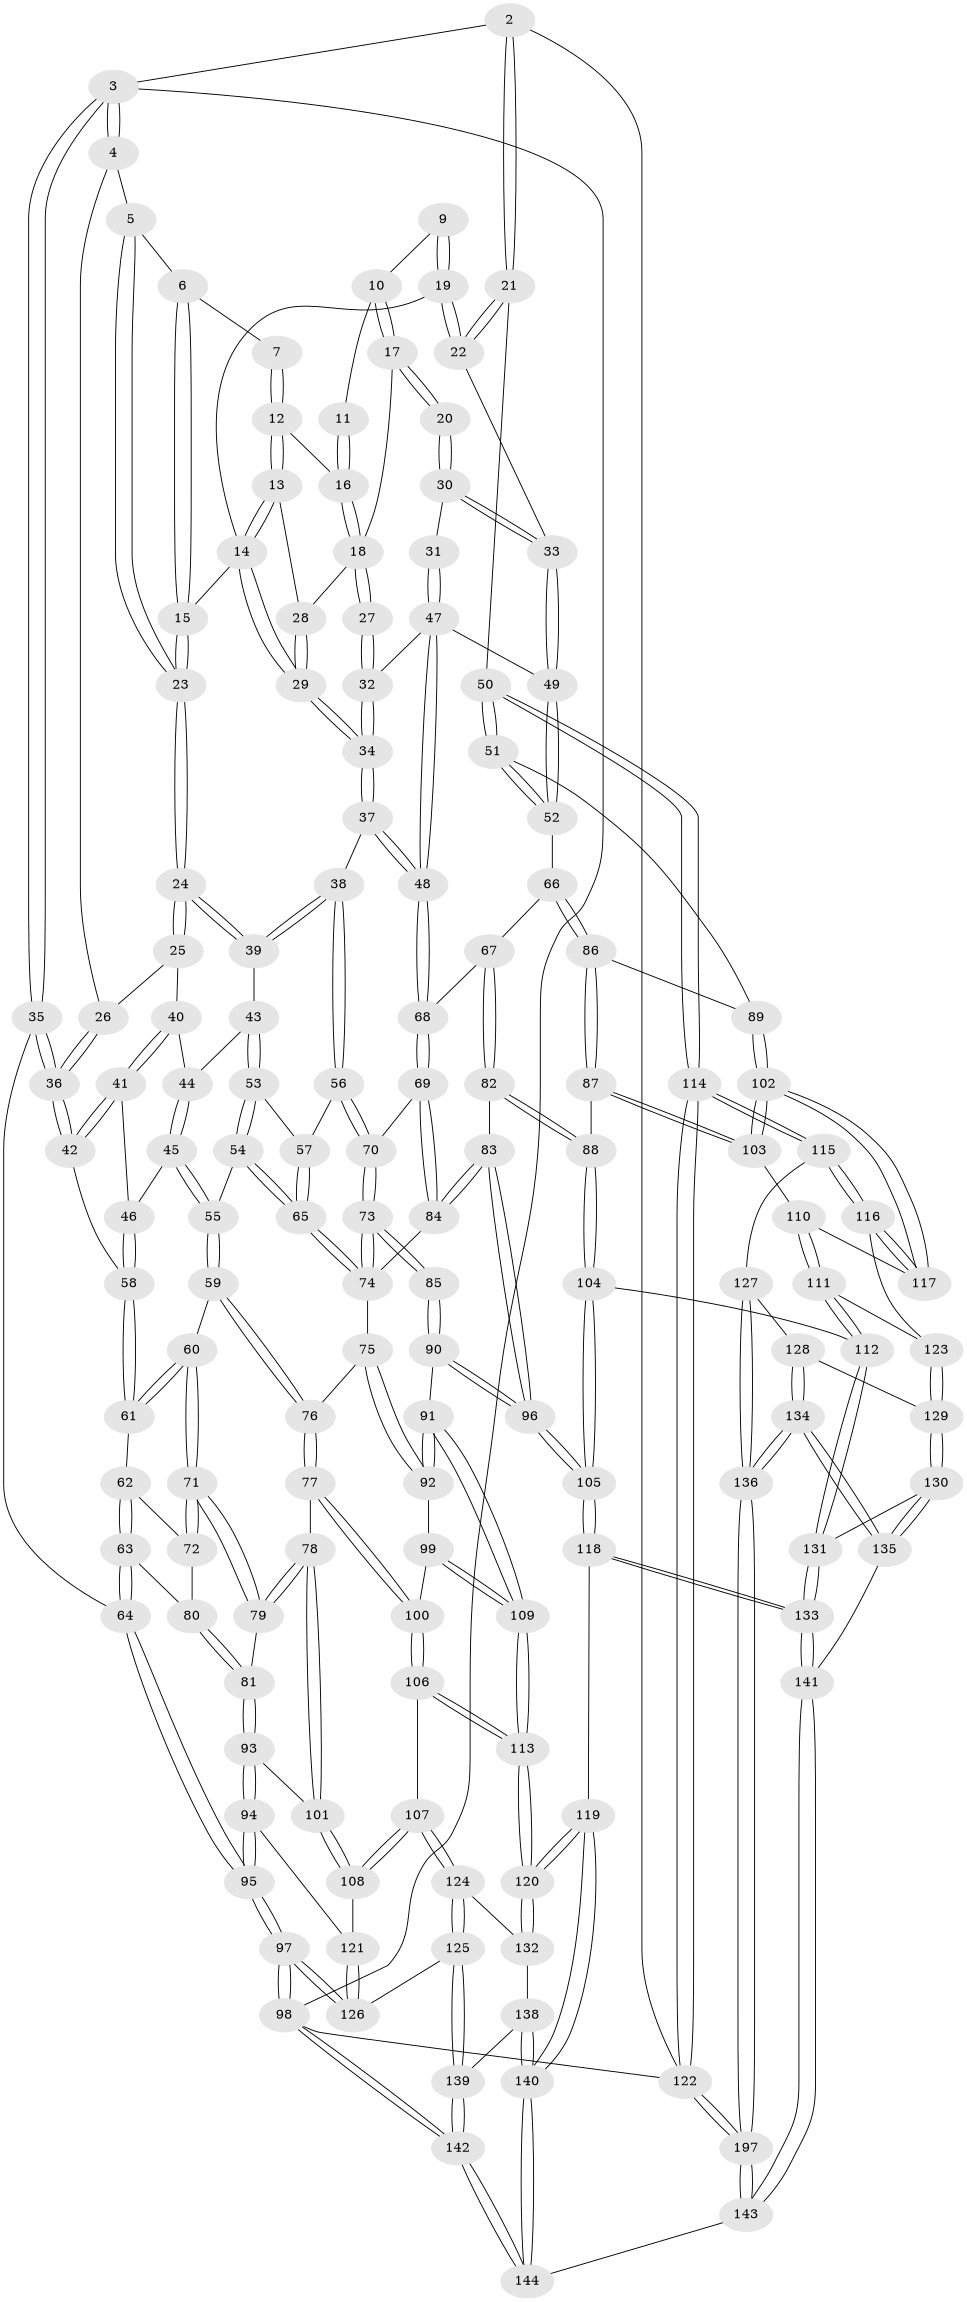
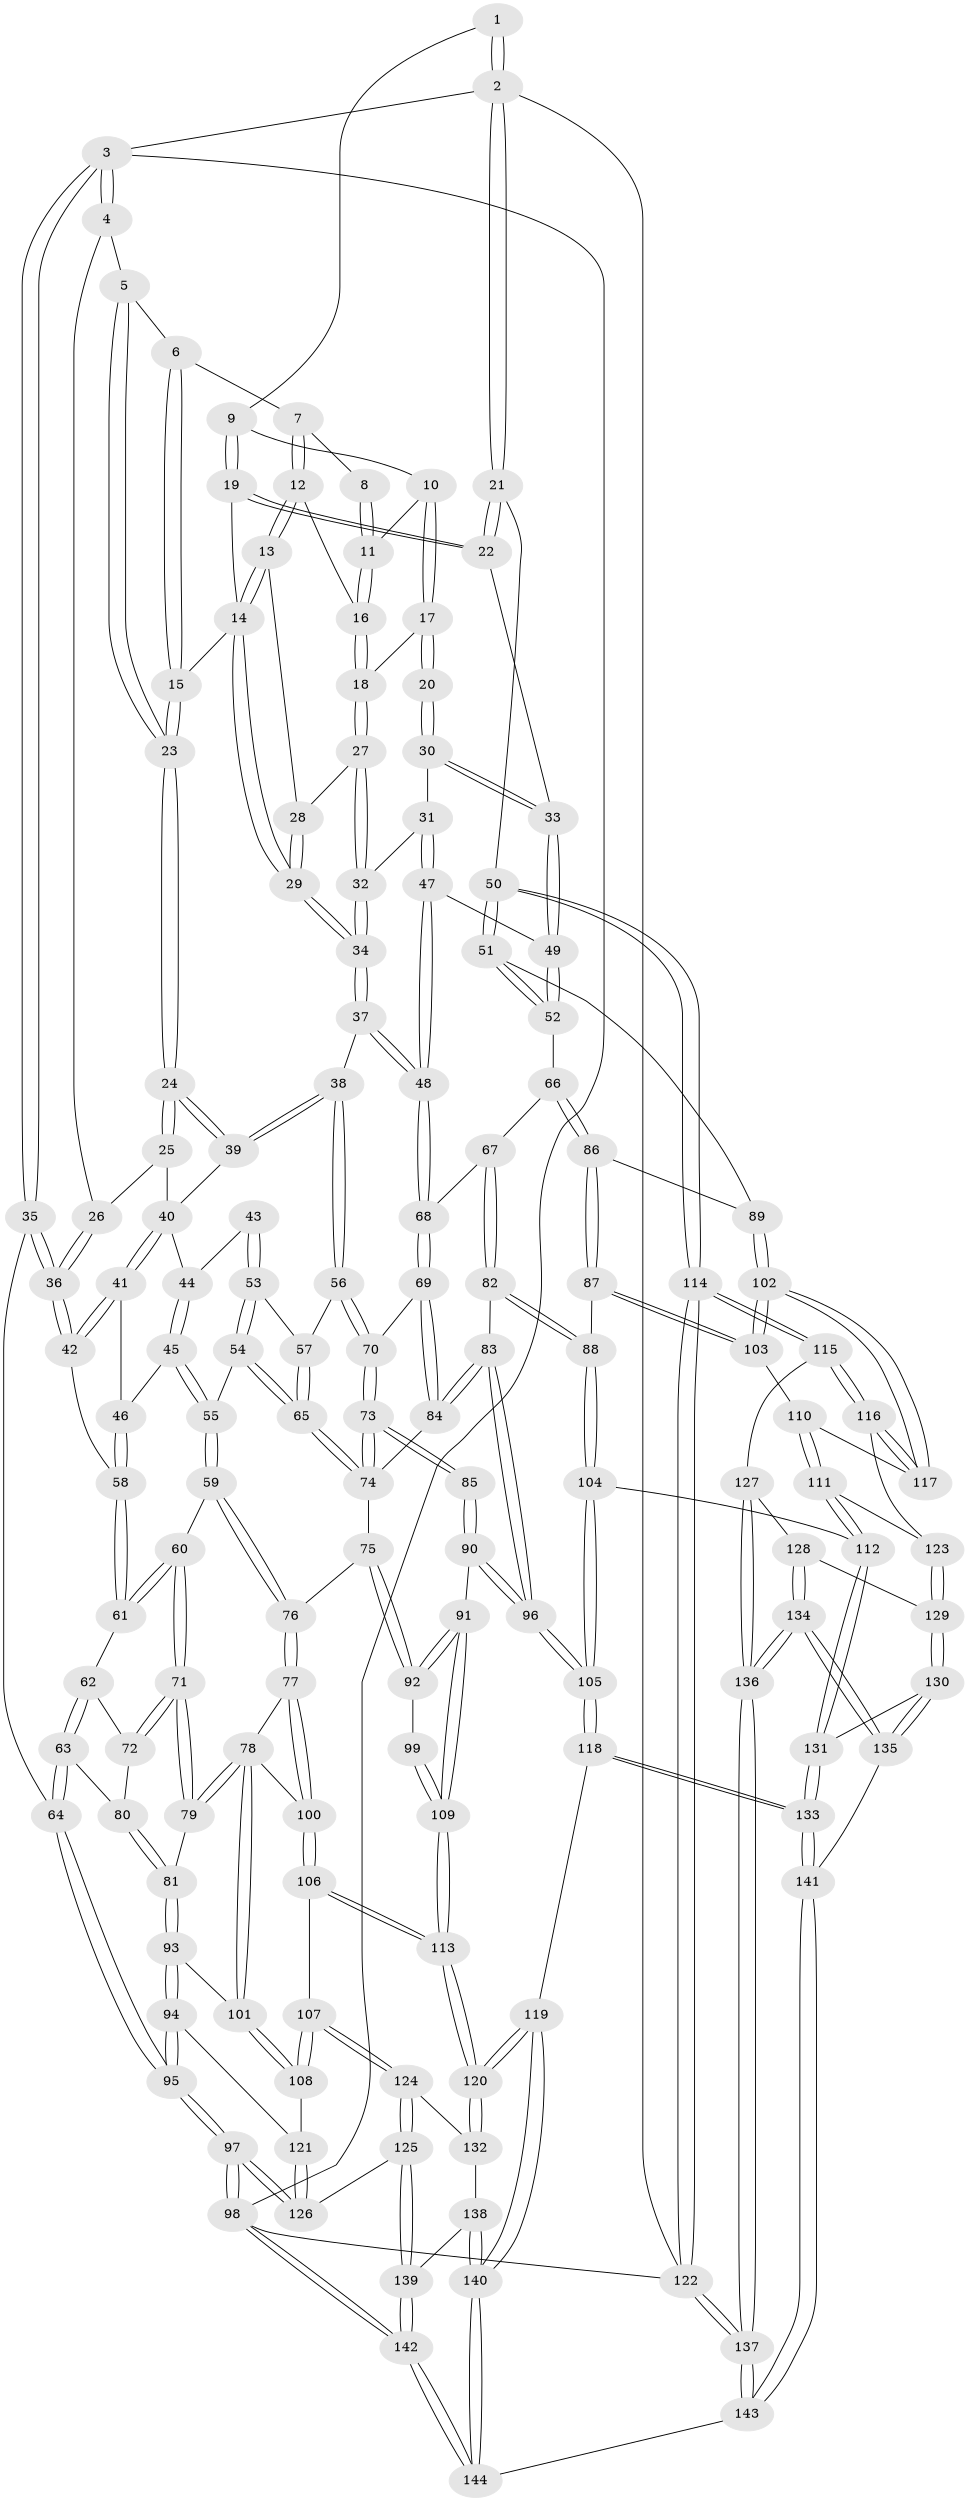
node "1": added
node "8": added
edge "18" -- "28": now "27" -- "28"
edge "47" -- "32": now "31" -- "32"
edge "39" -- "43": now "39" -- "40"
edge "99" -- "100": now "78" -- "100"
node "197": label "197" -> "137"
